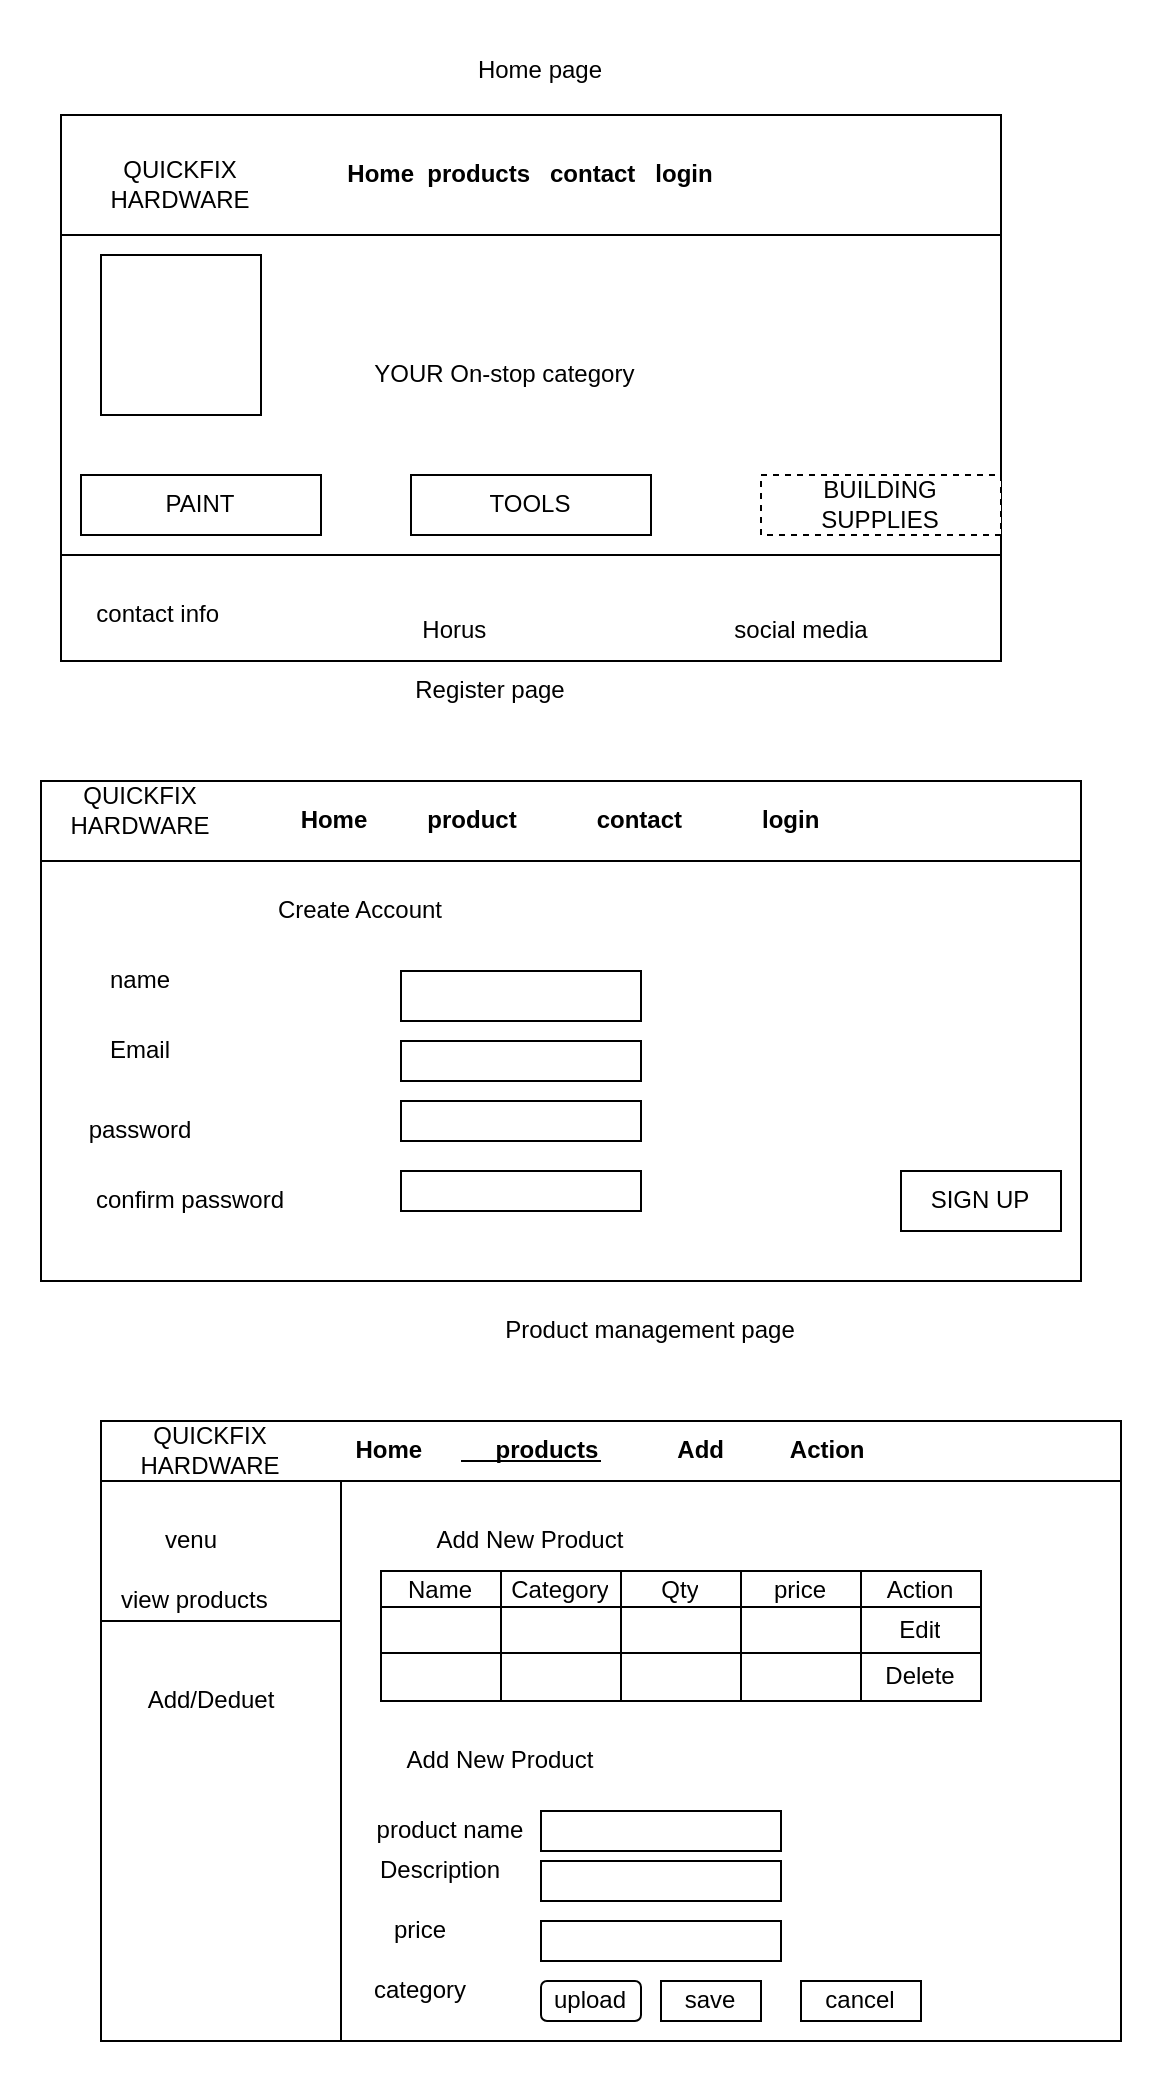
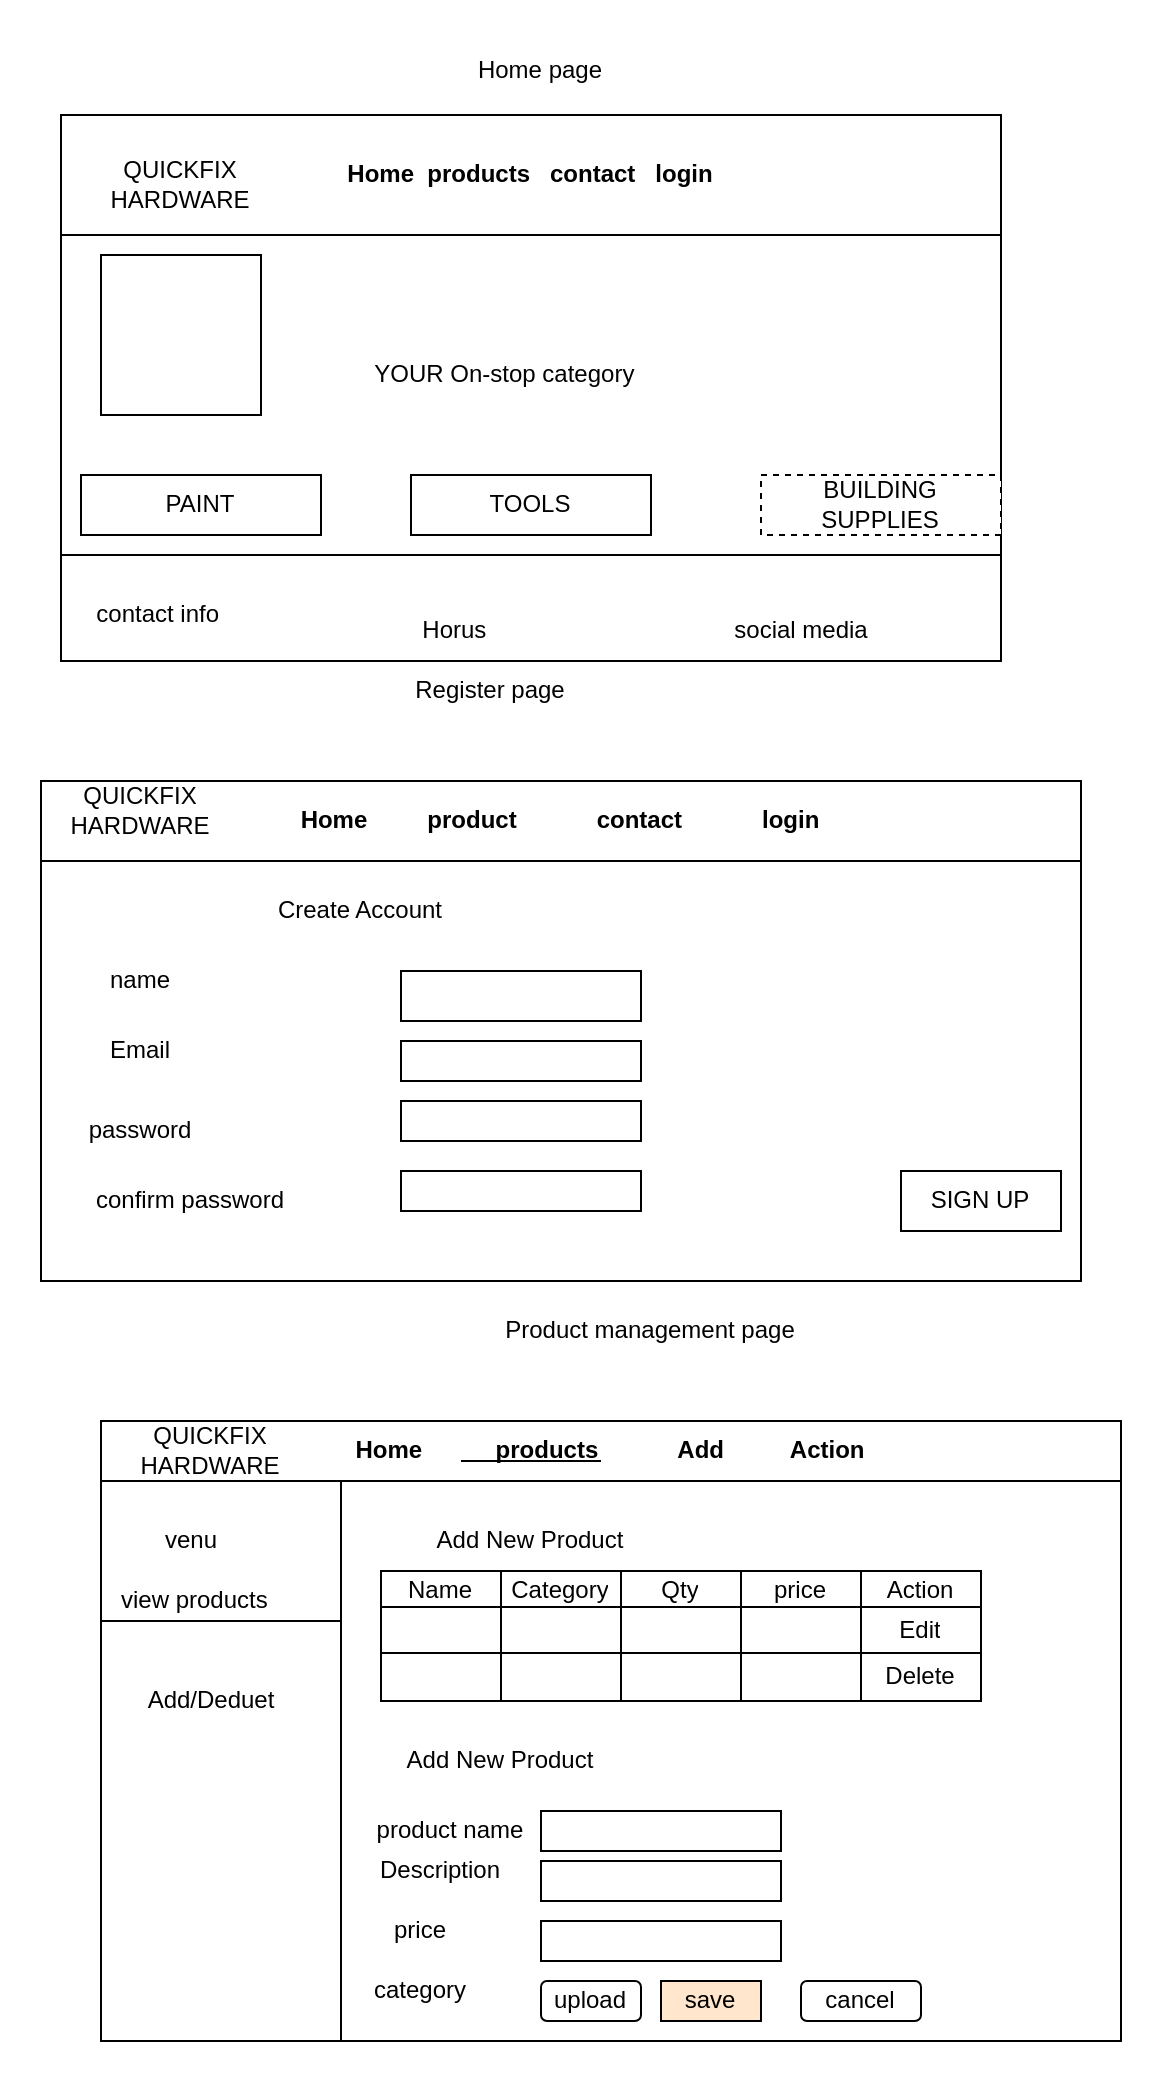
node "save": fillcolor #ffffff -> #ffe6cc
node "cancel": shape rectangle -> rounded rectangle
